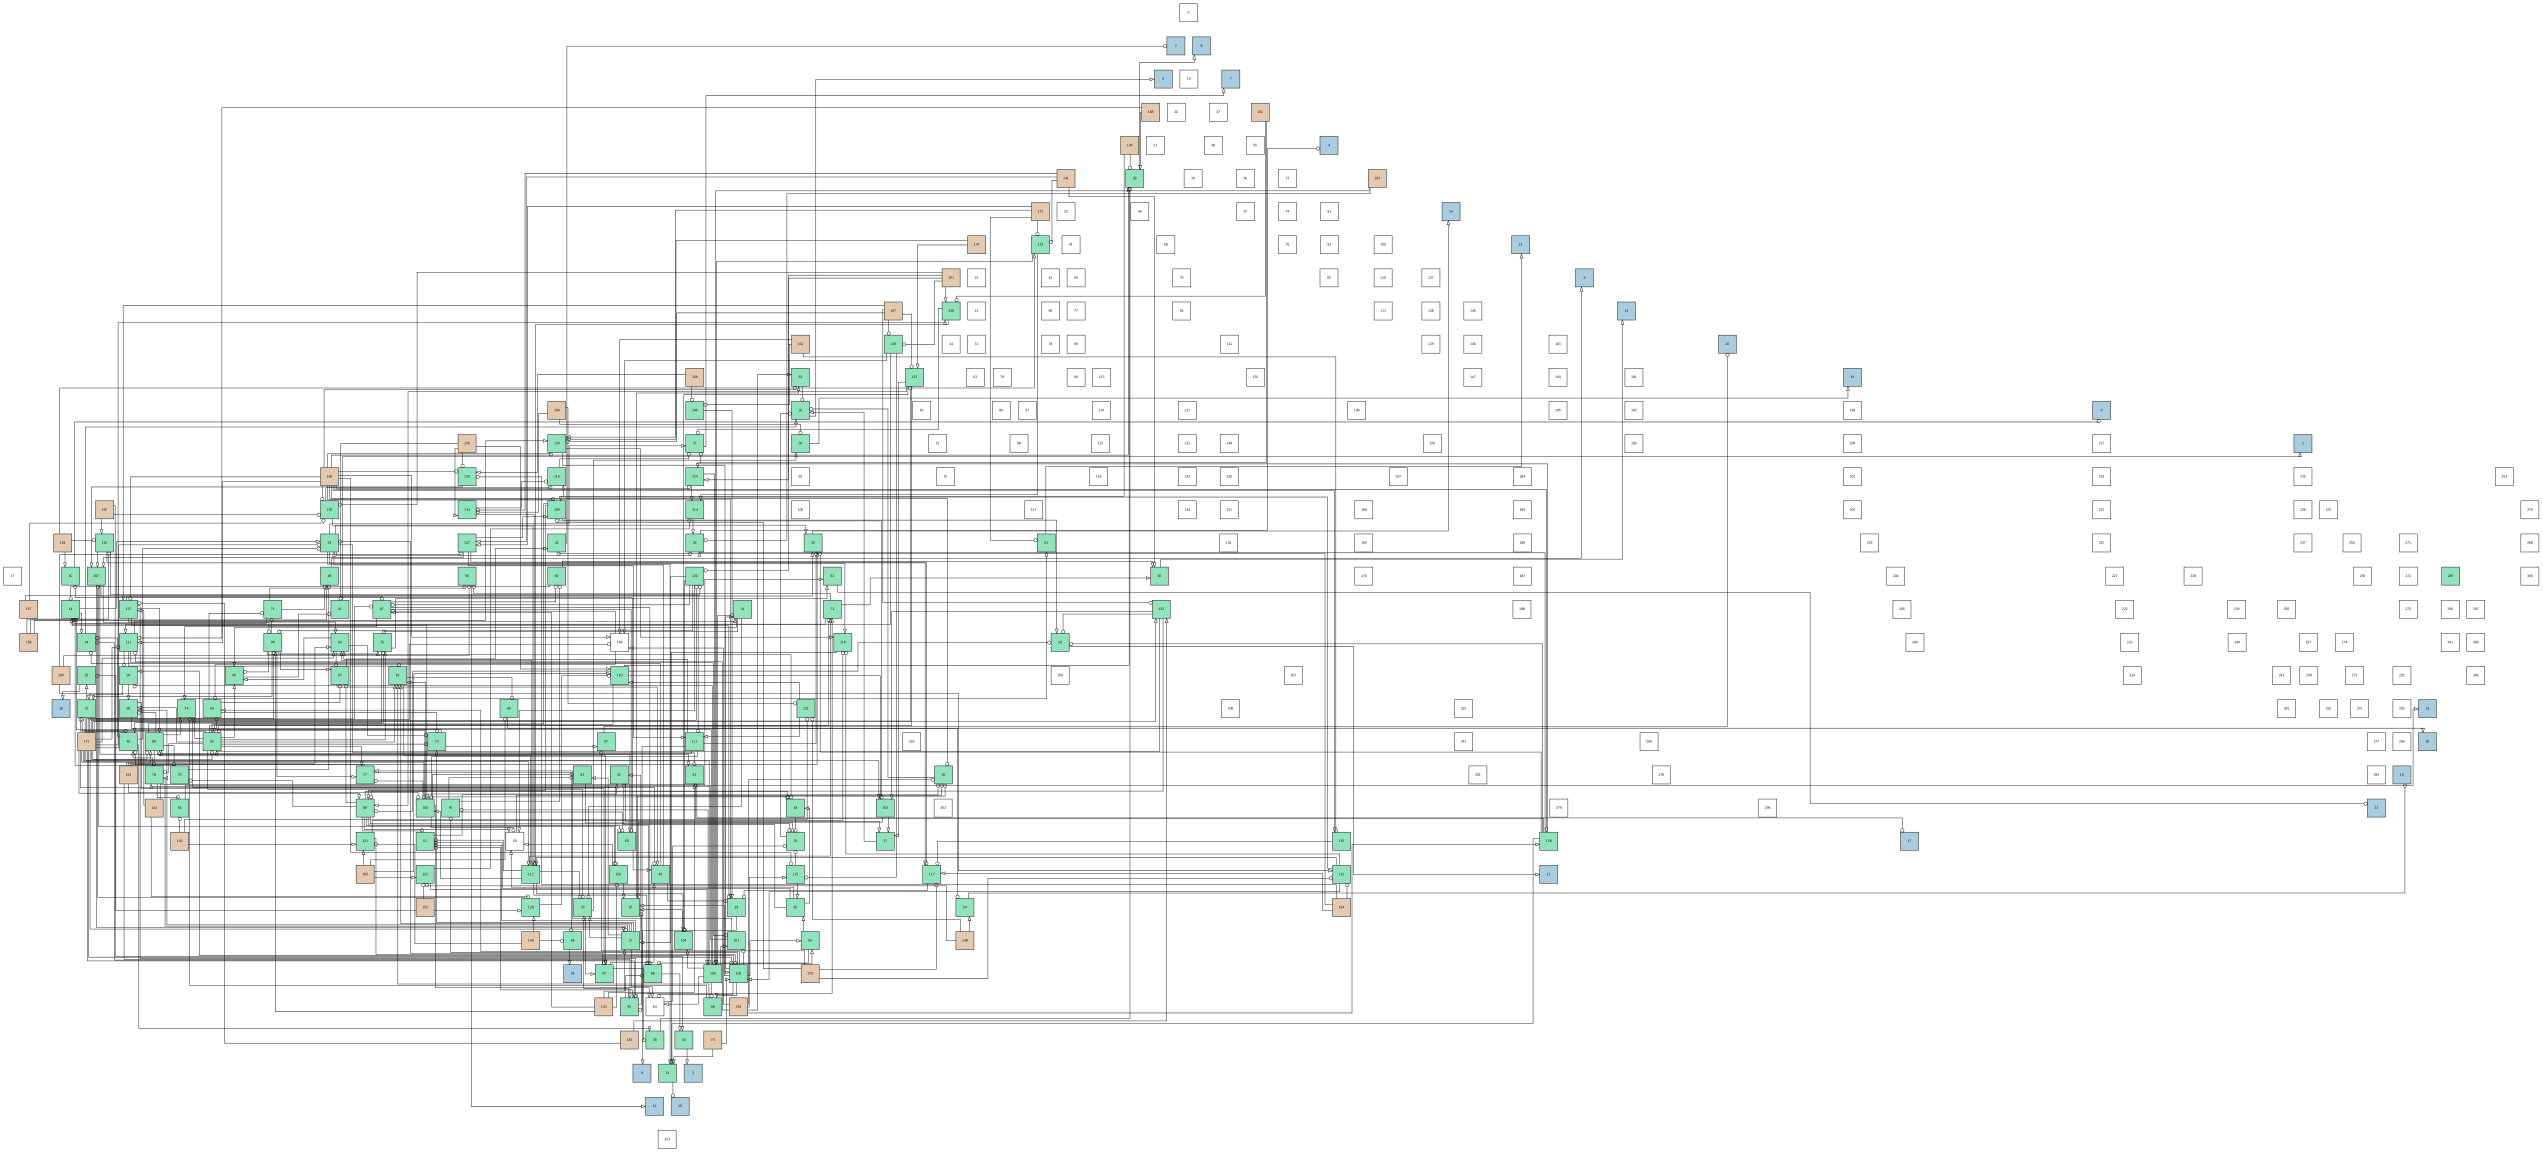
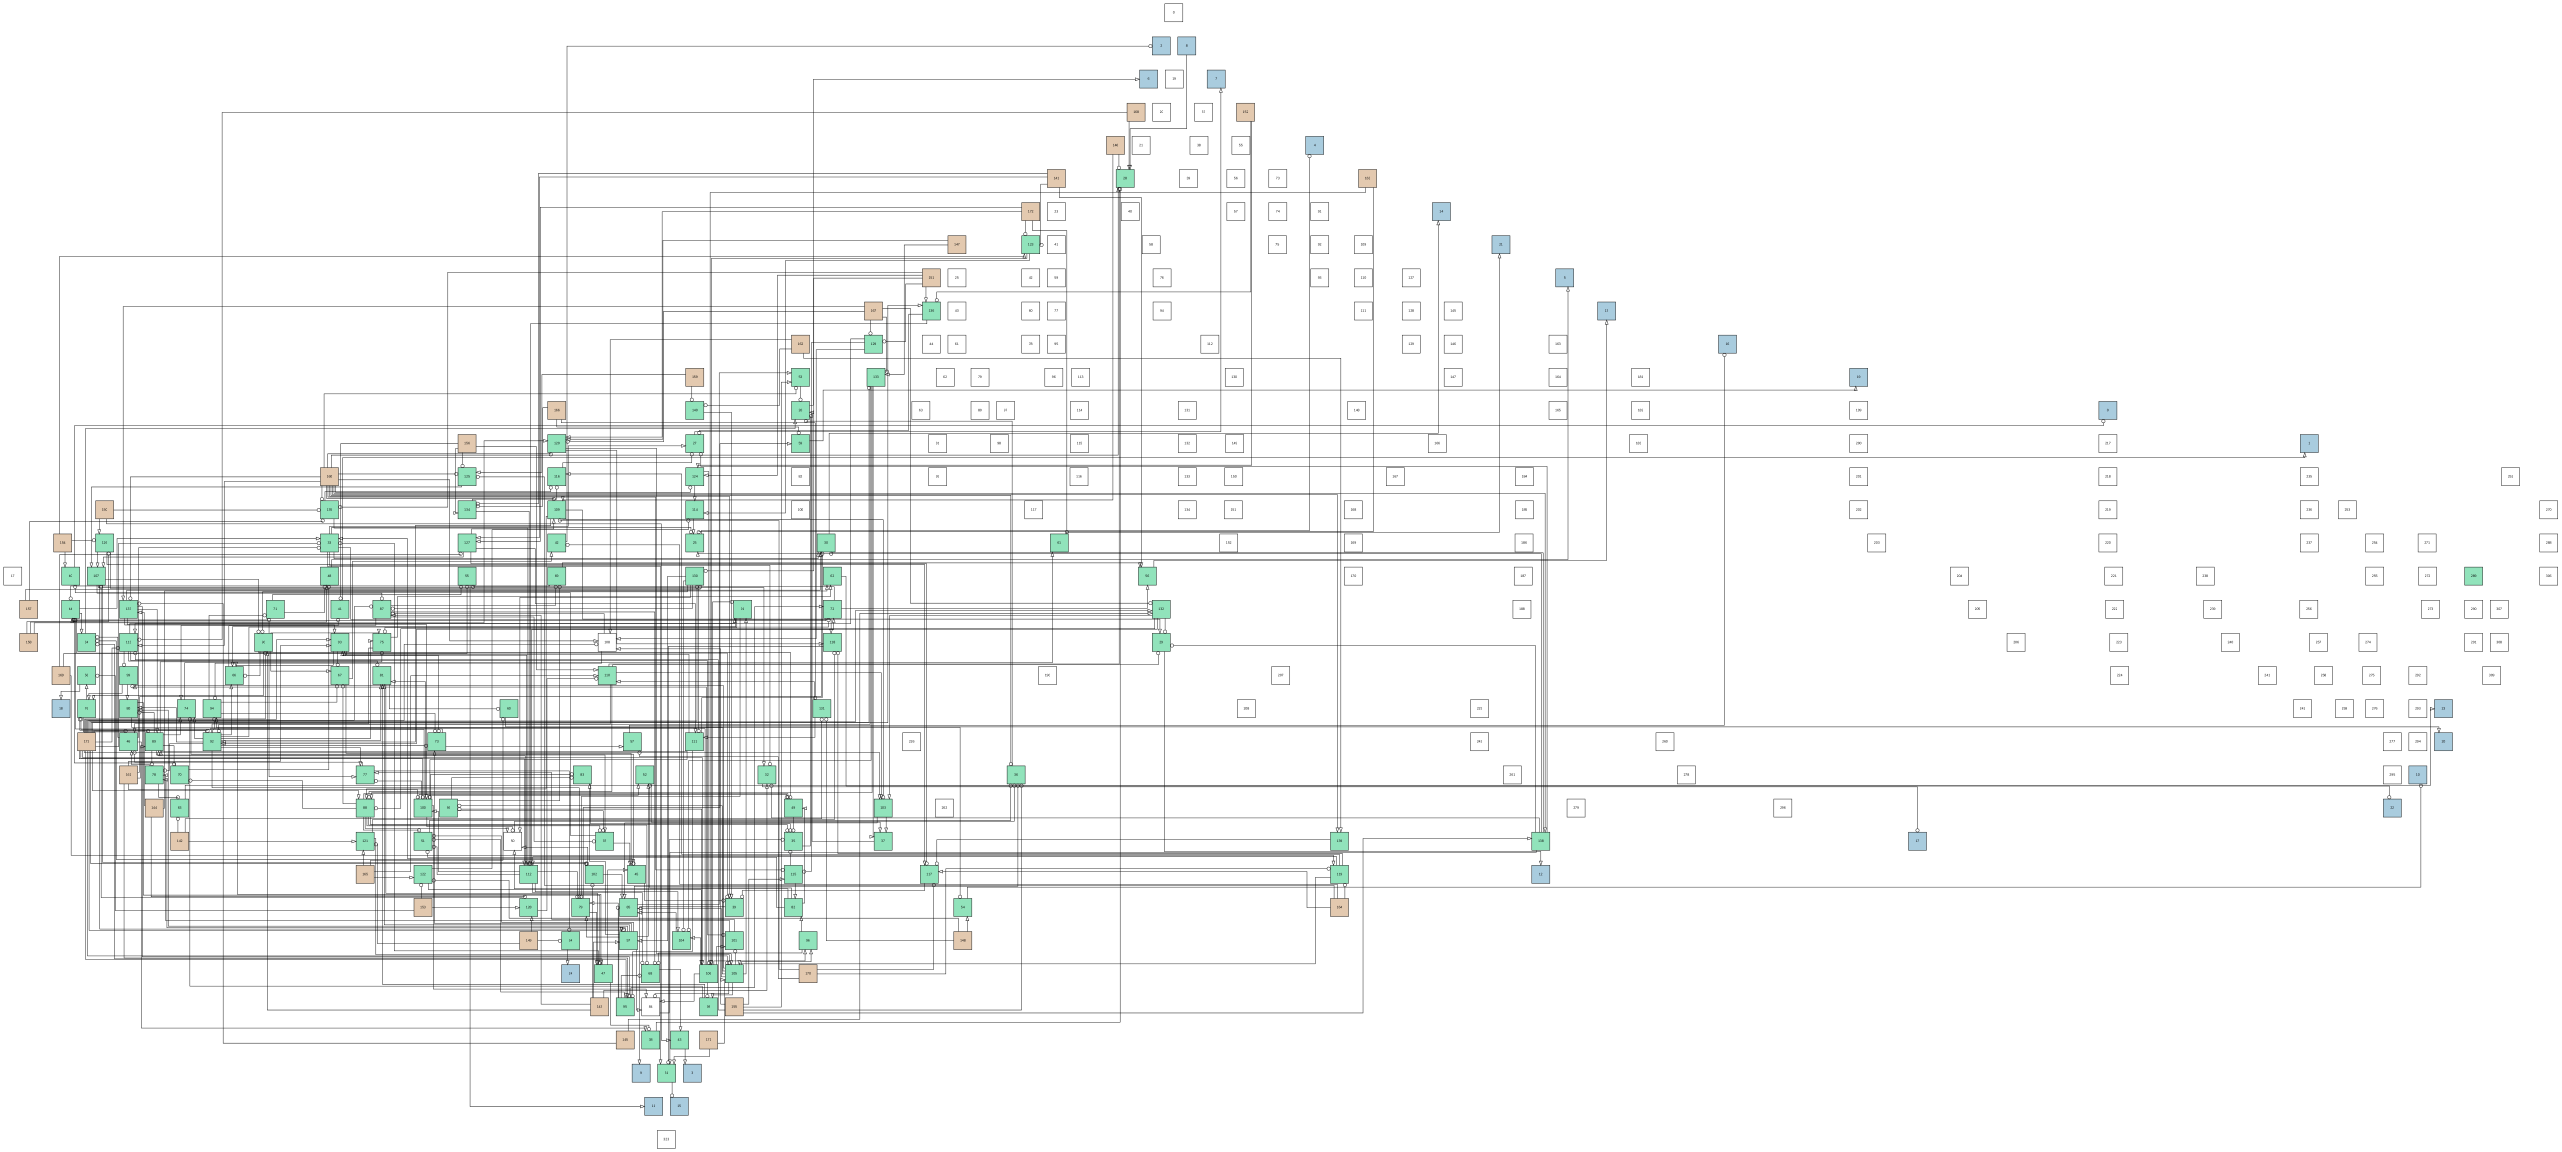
edge "28" -> "8": reversed
edge "162" -> "139": arrowhead odot -> onormal
edge "66" -> "47": added
